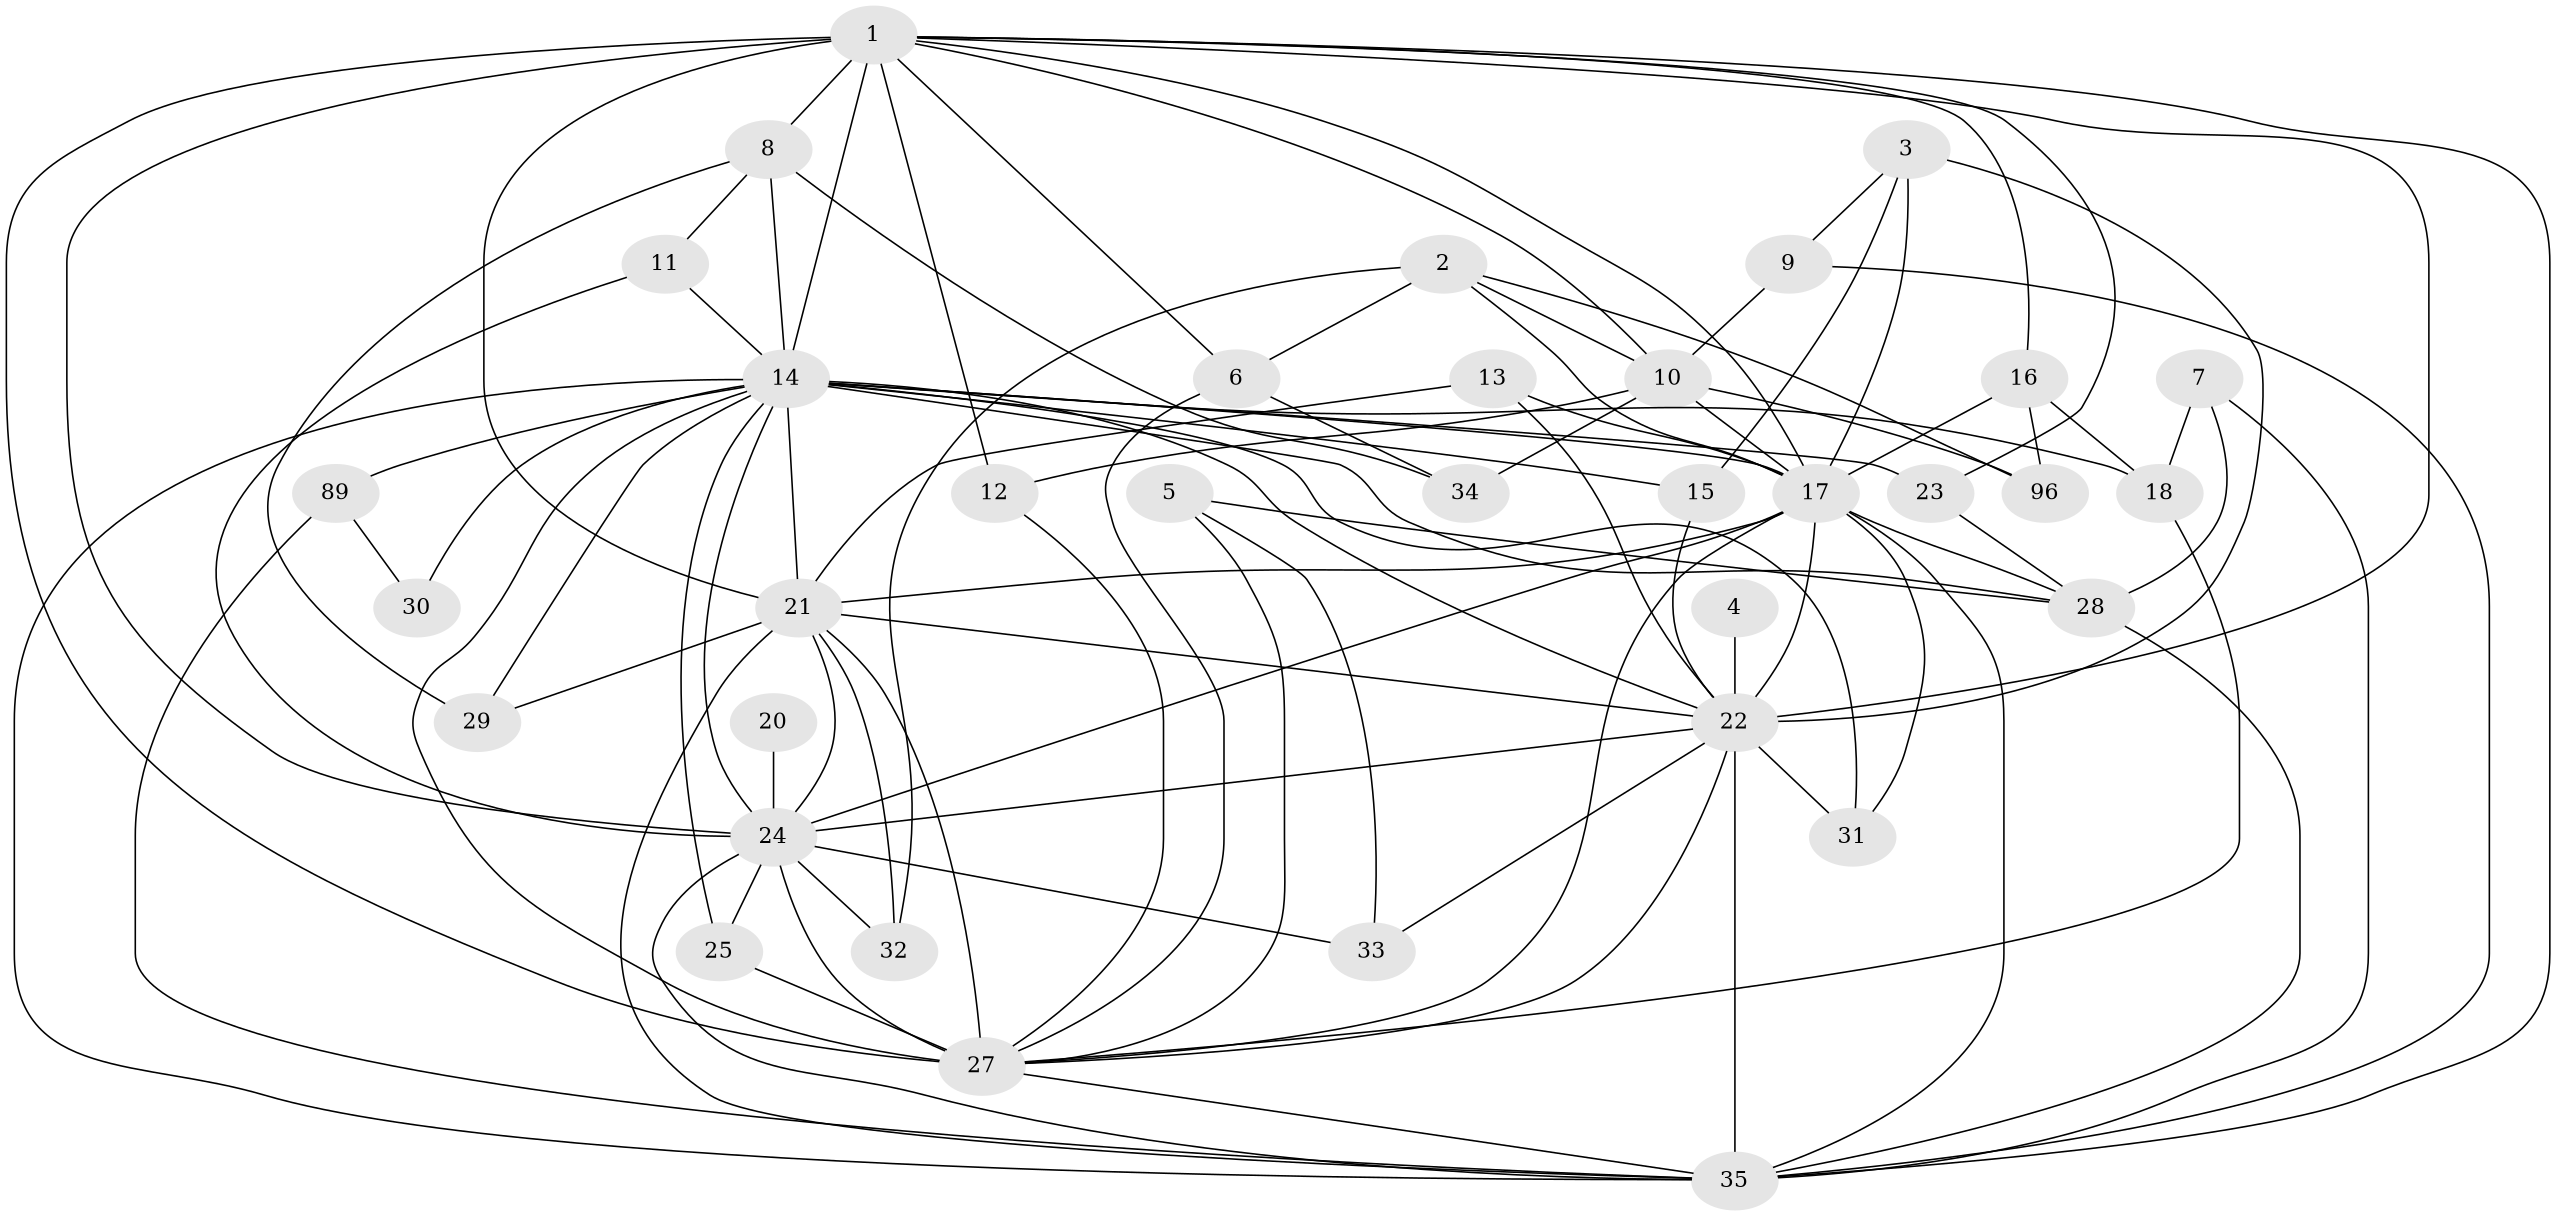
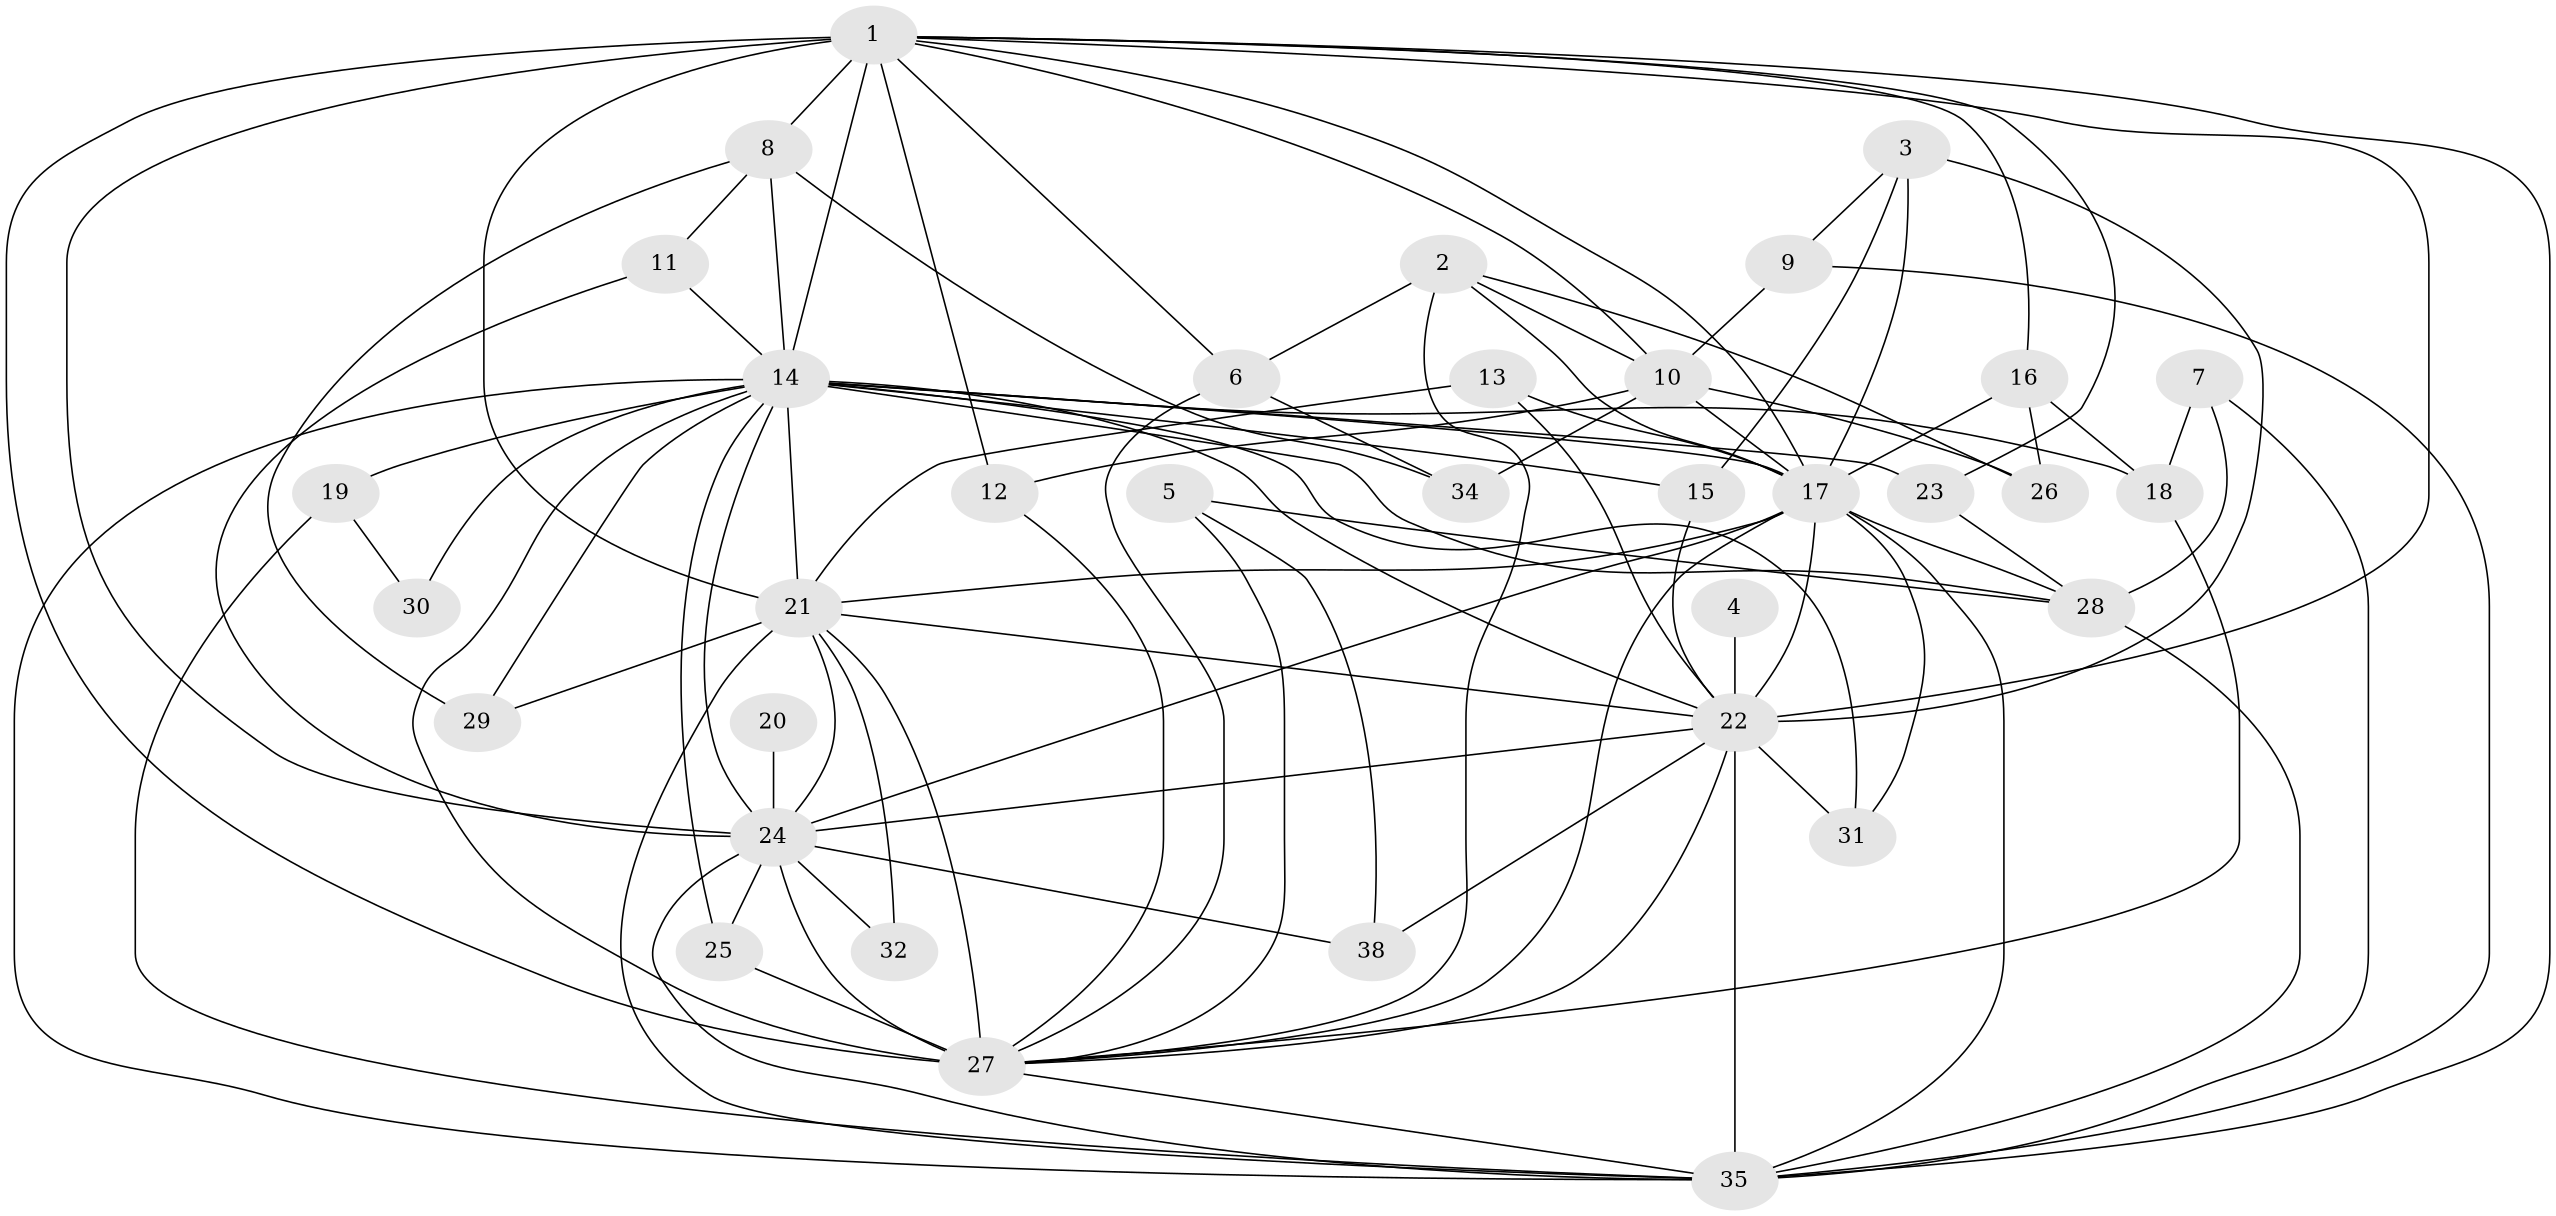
edge "2" -- "32": now "2" -- "27"
node "89": label "89" -> "19"
node "96": label "96" -> "26"
node "33": label "33" -> "38"
